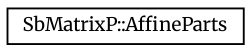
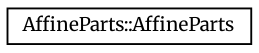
node "SbMatrixP::AffineParts": label "SbMatrixP::AffineParts" -> "AffineParts::AffineParts"
